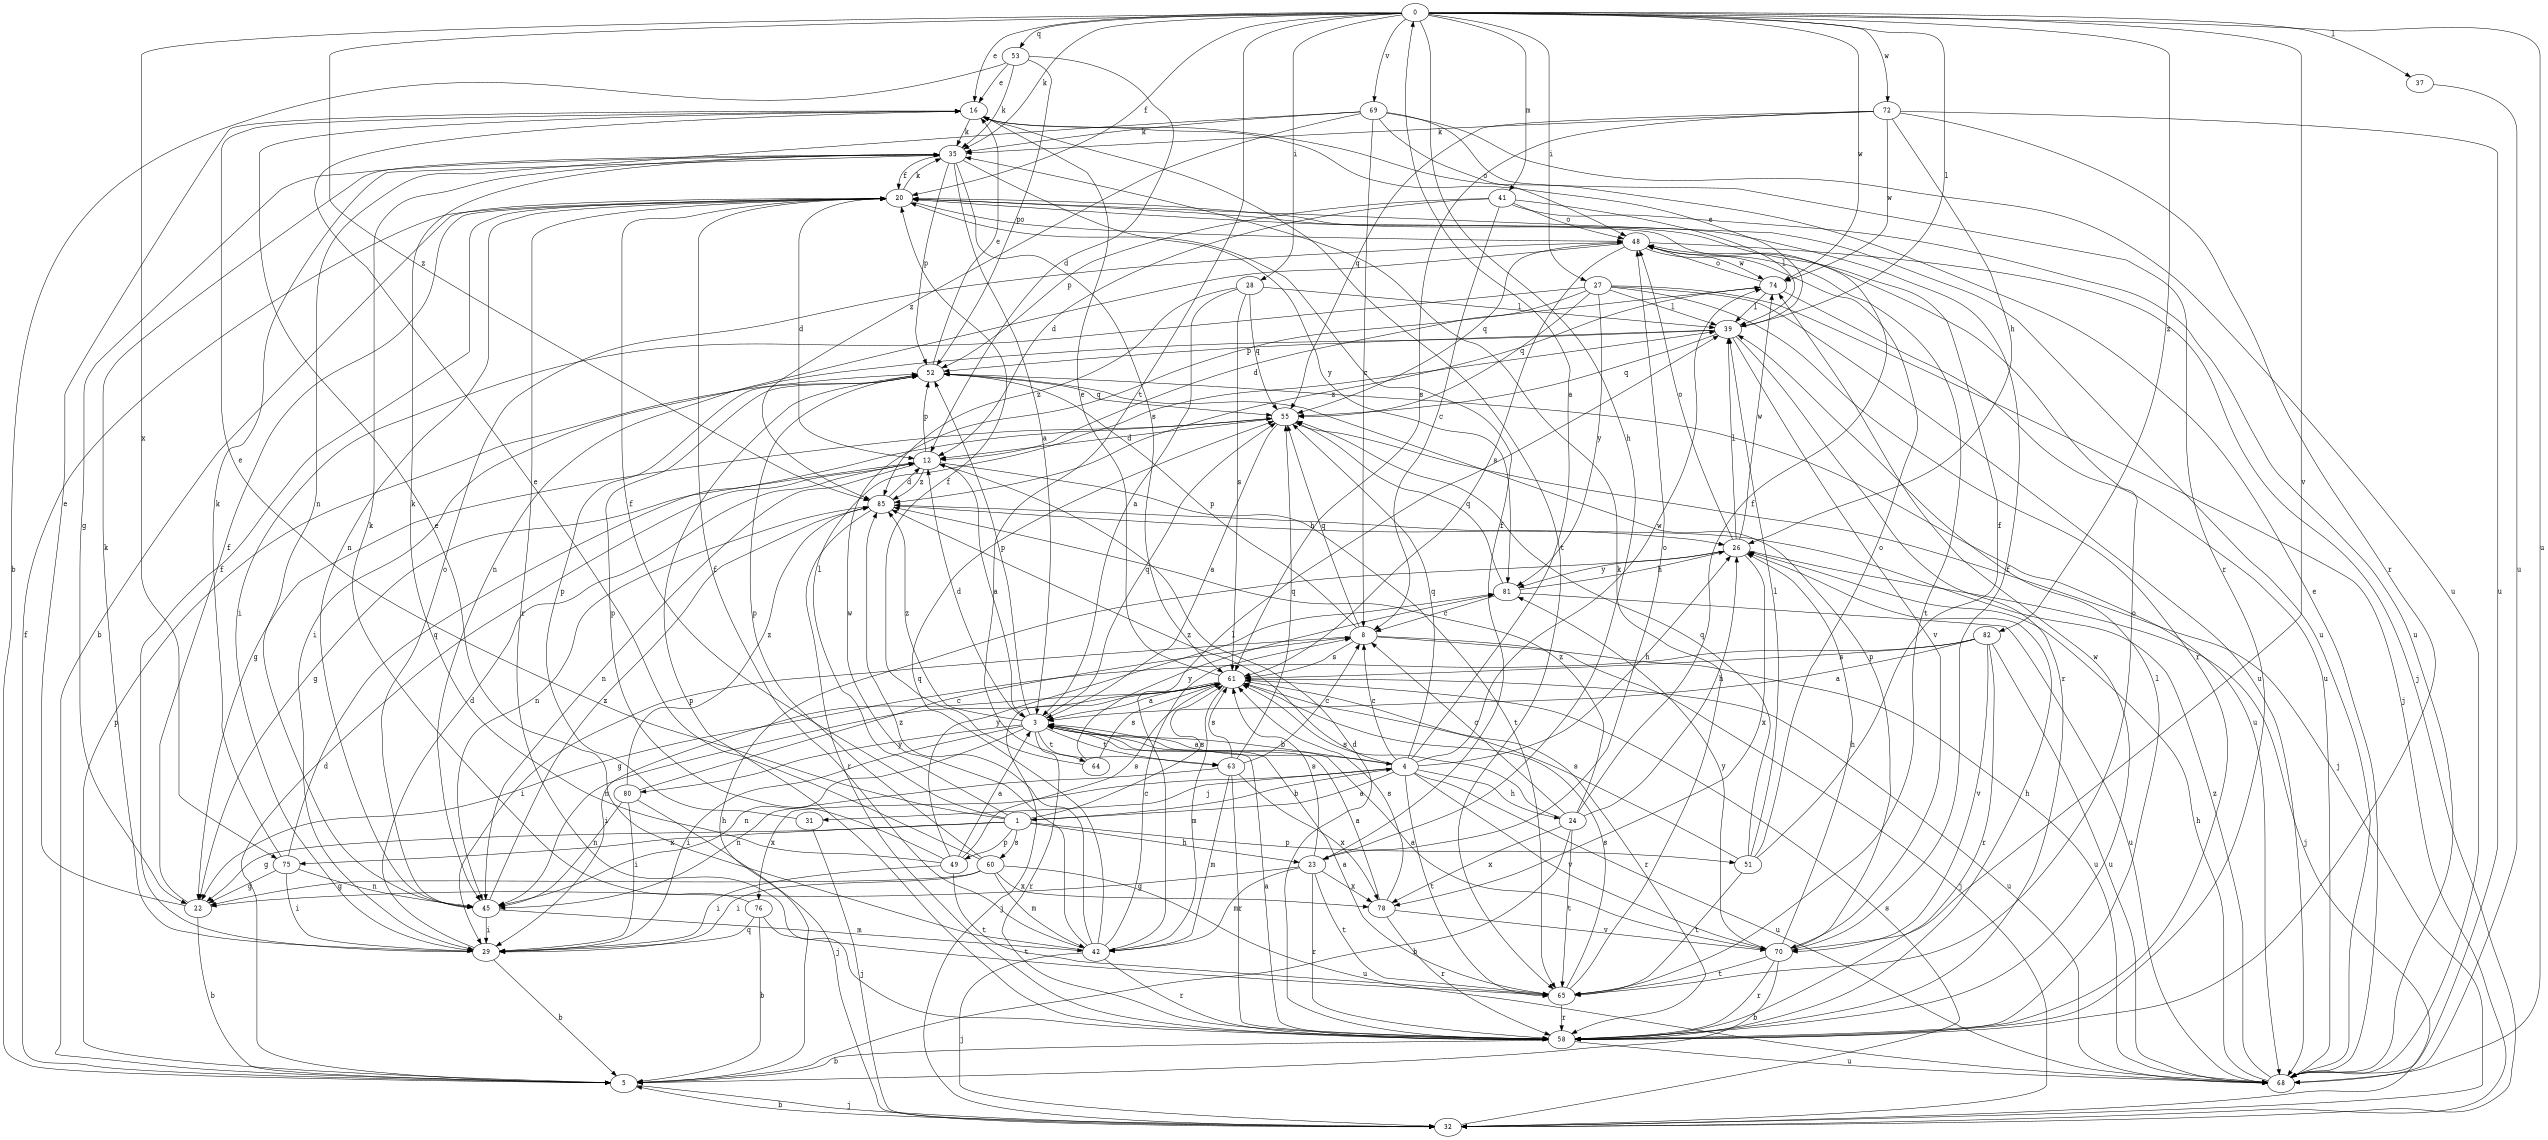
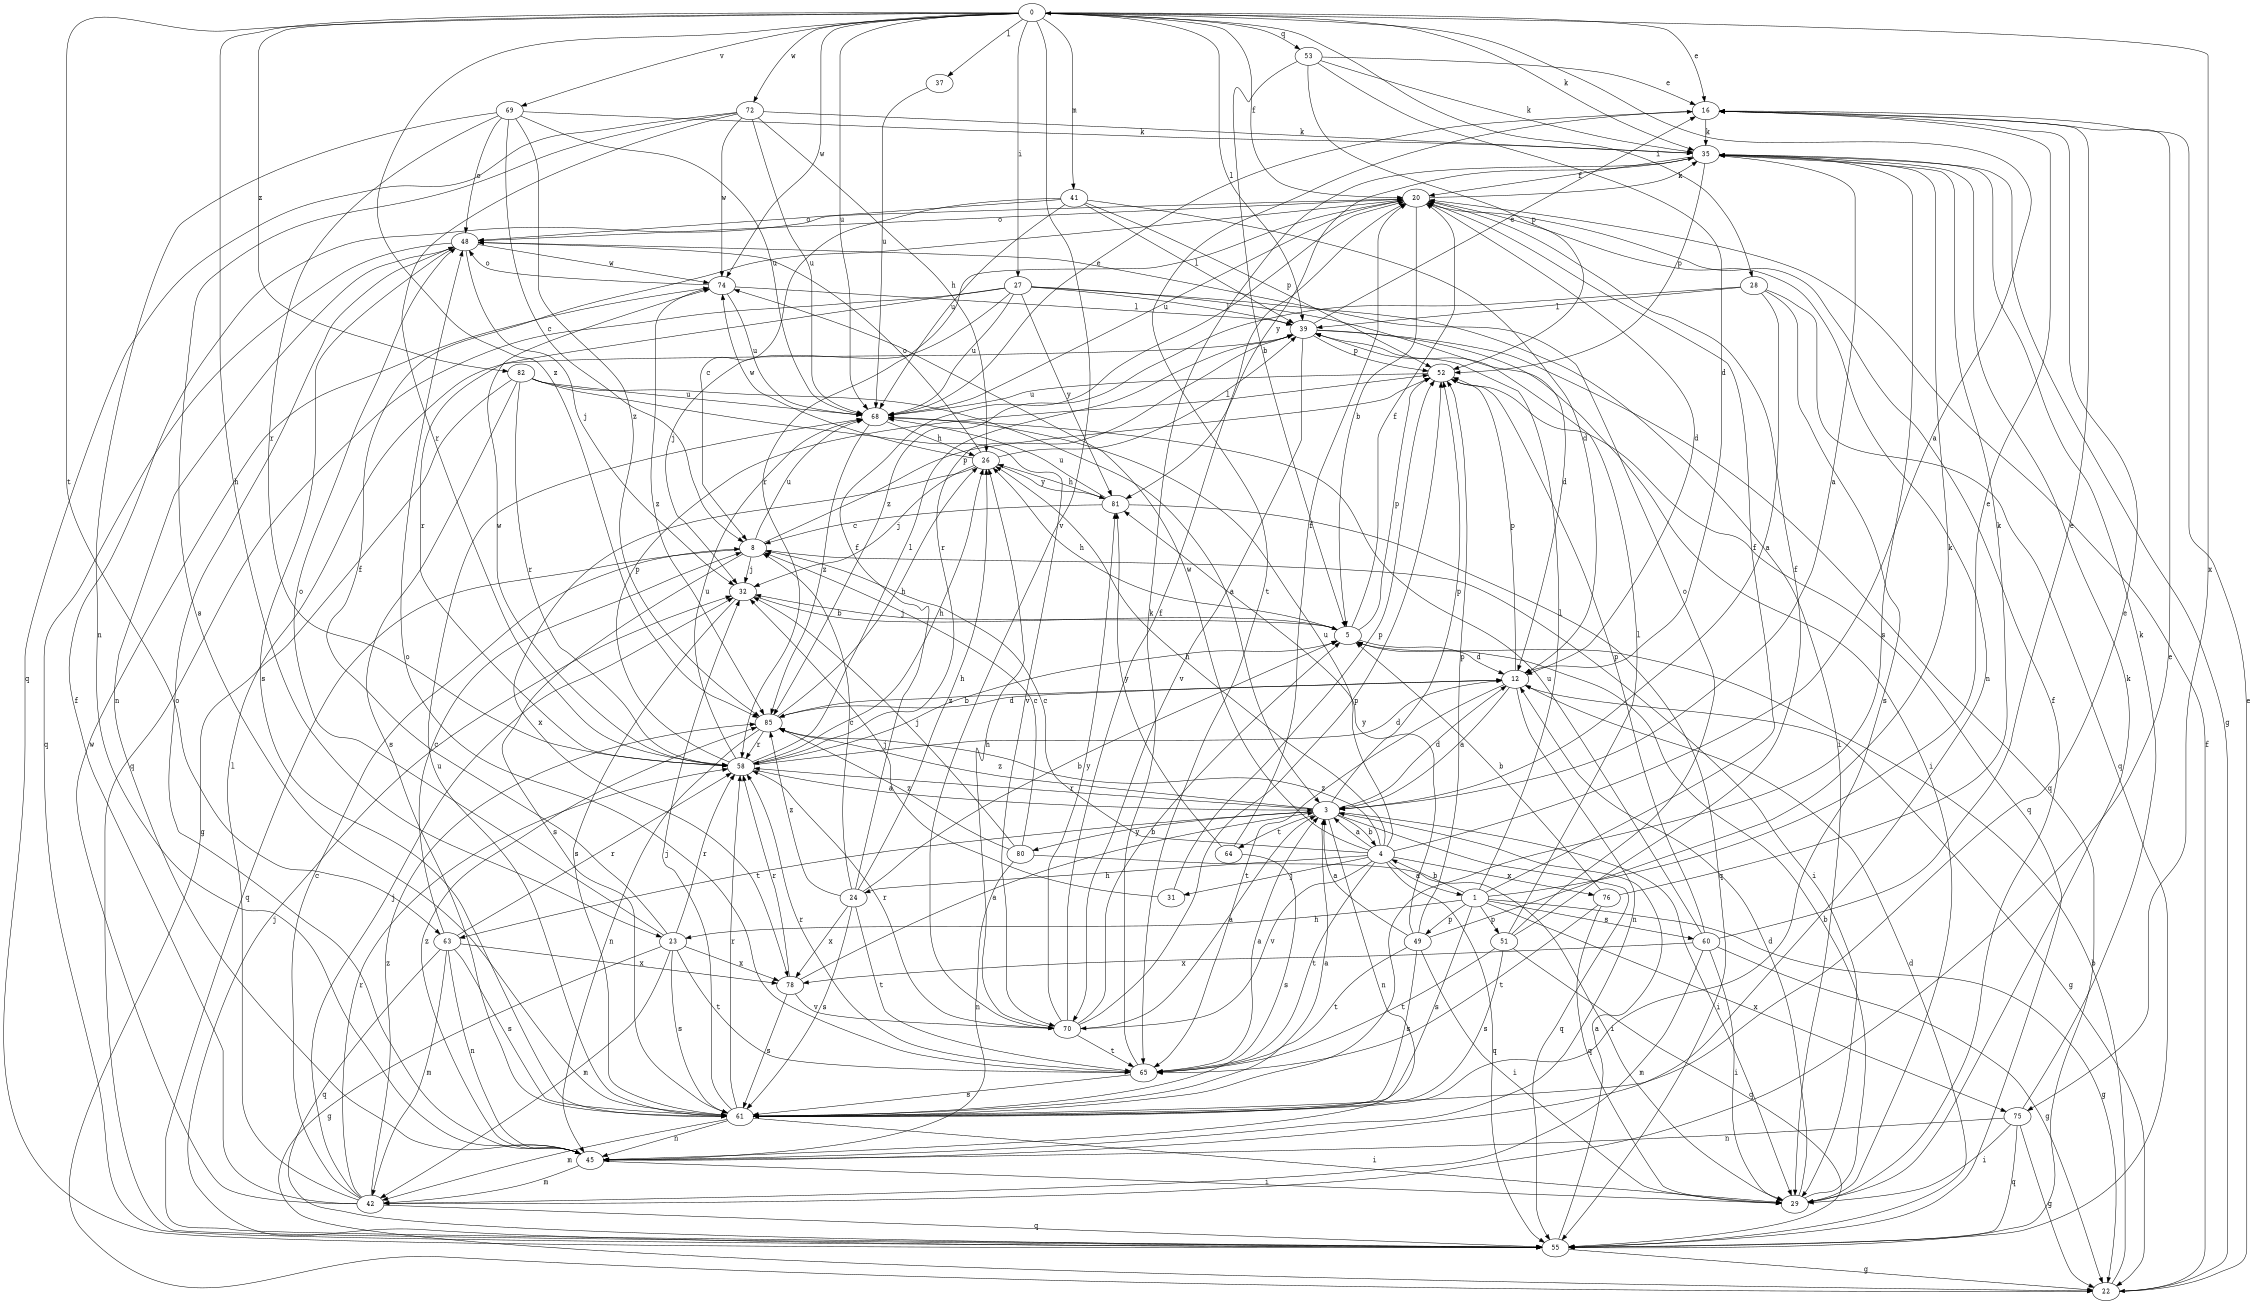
edge "52" -> "16": removed, label "e"
edge "48" -> "65": removed, label "t"
edge "26" -> "5": reversed
